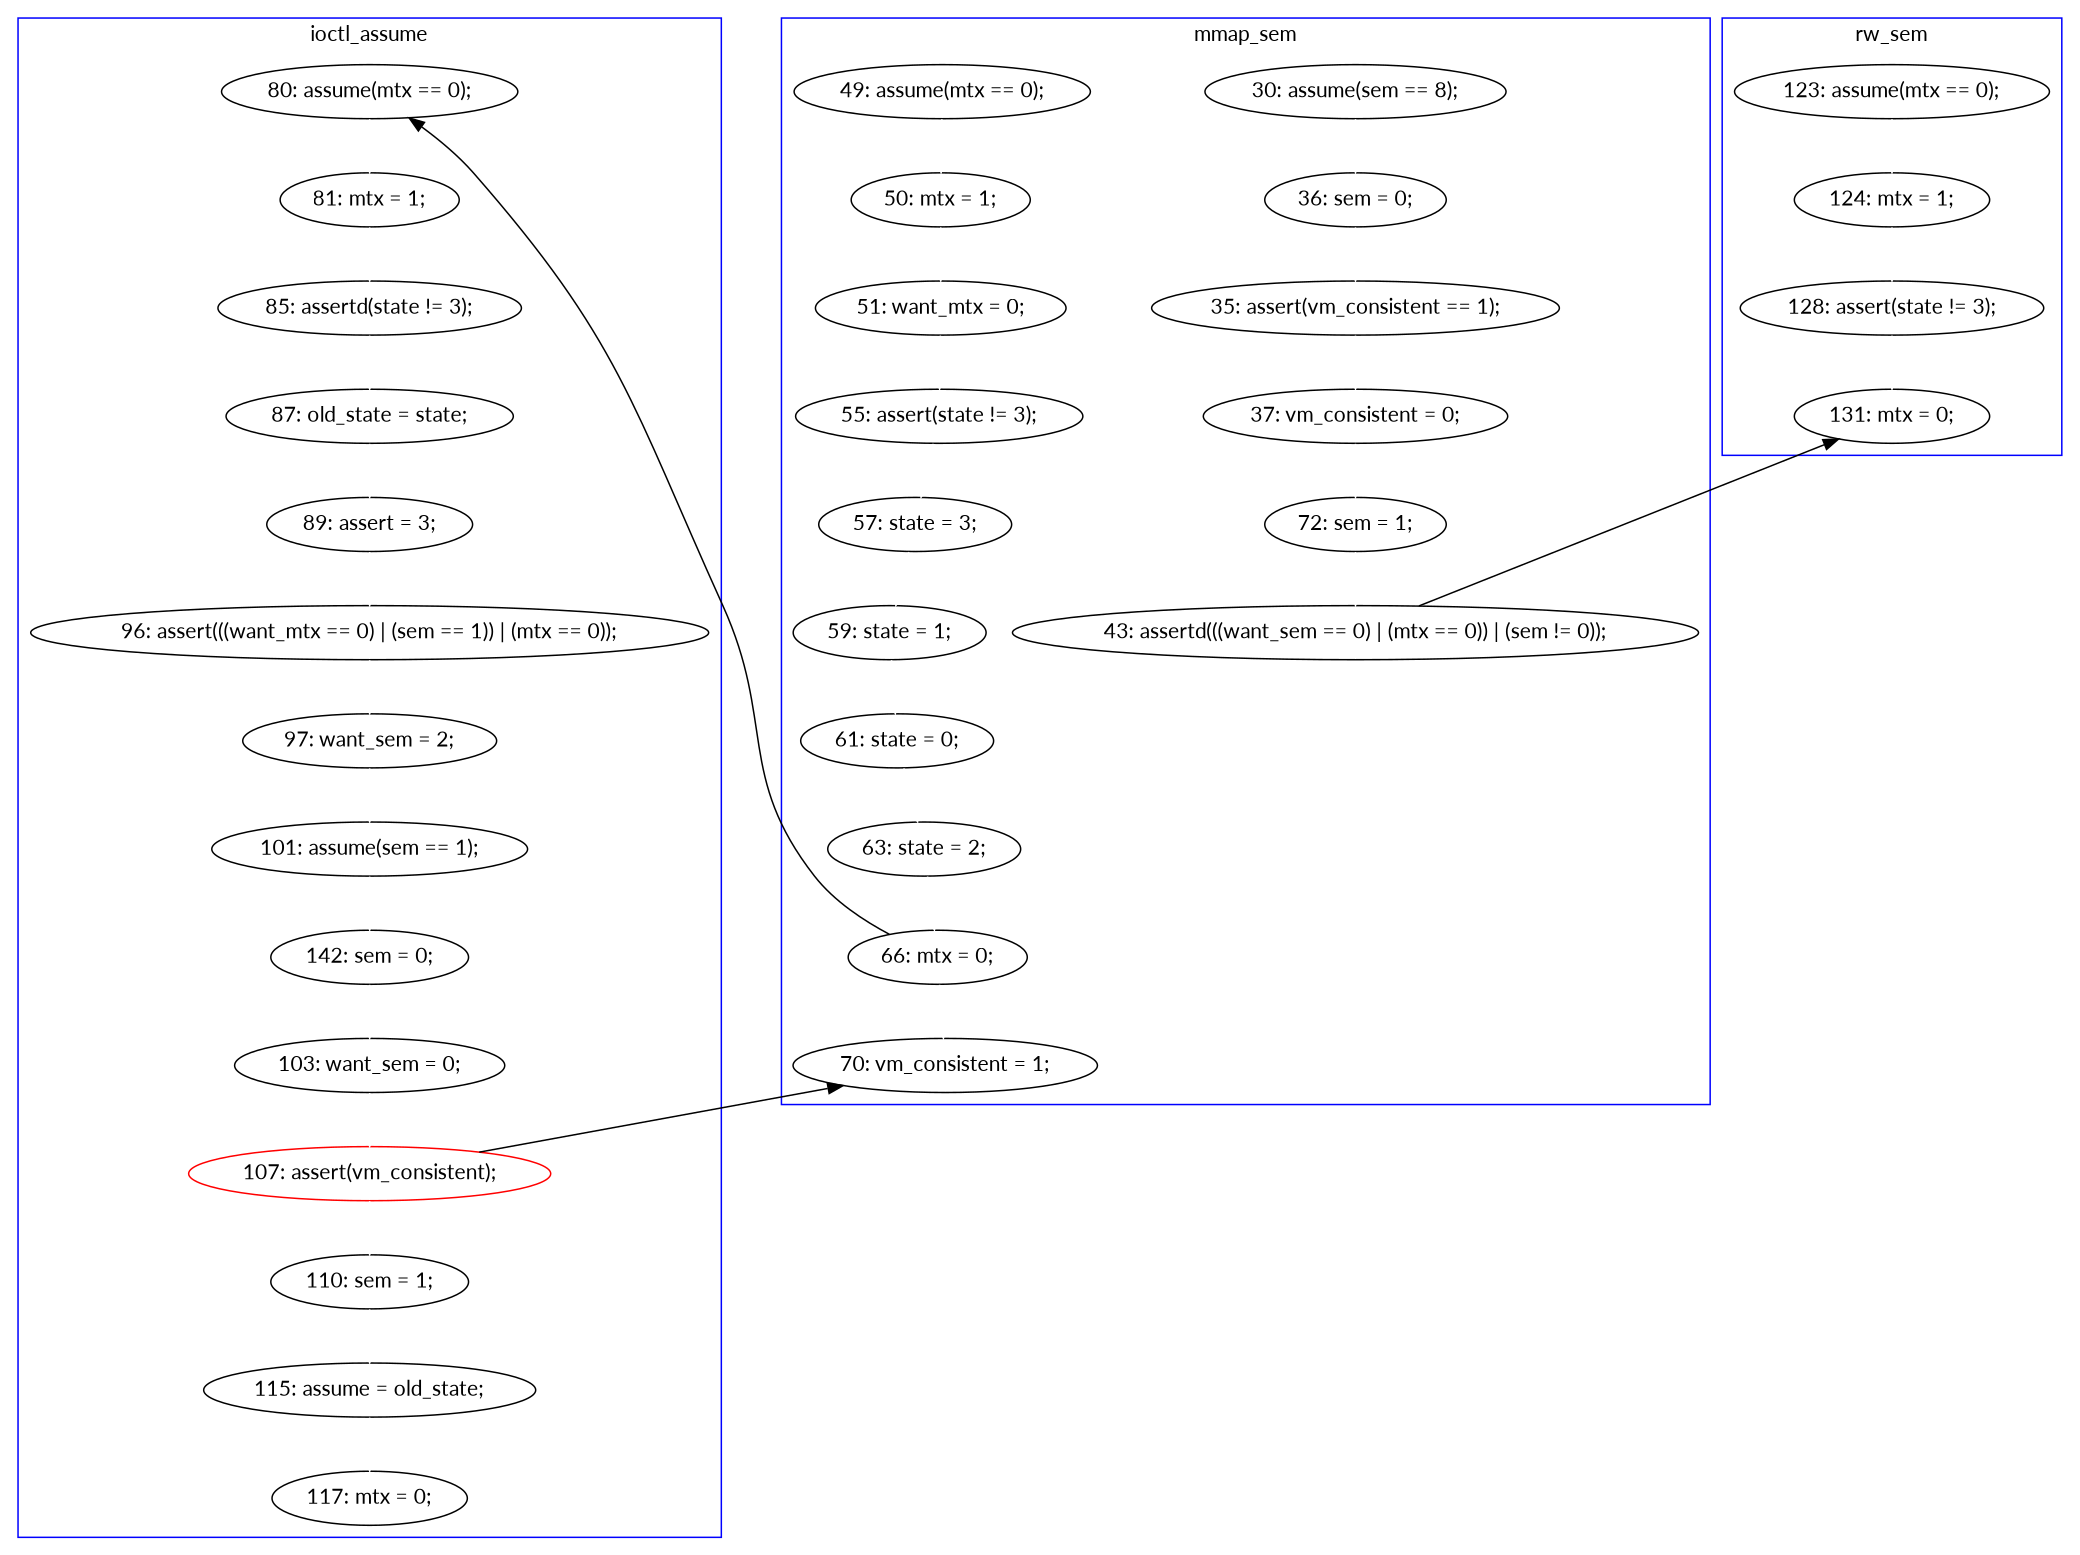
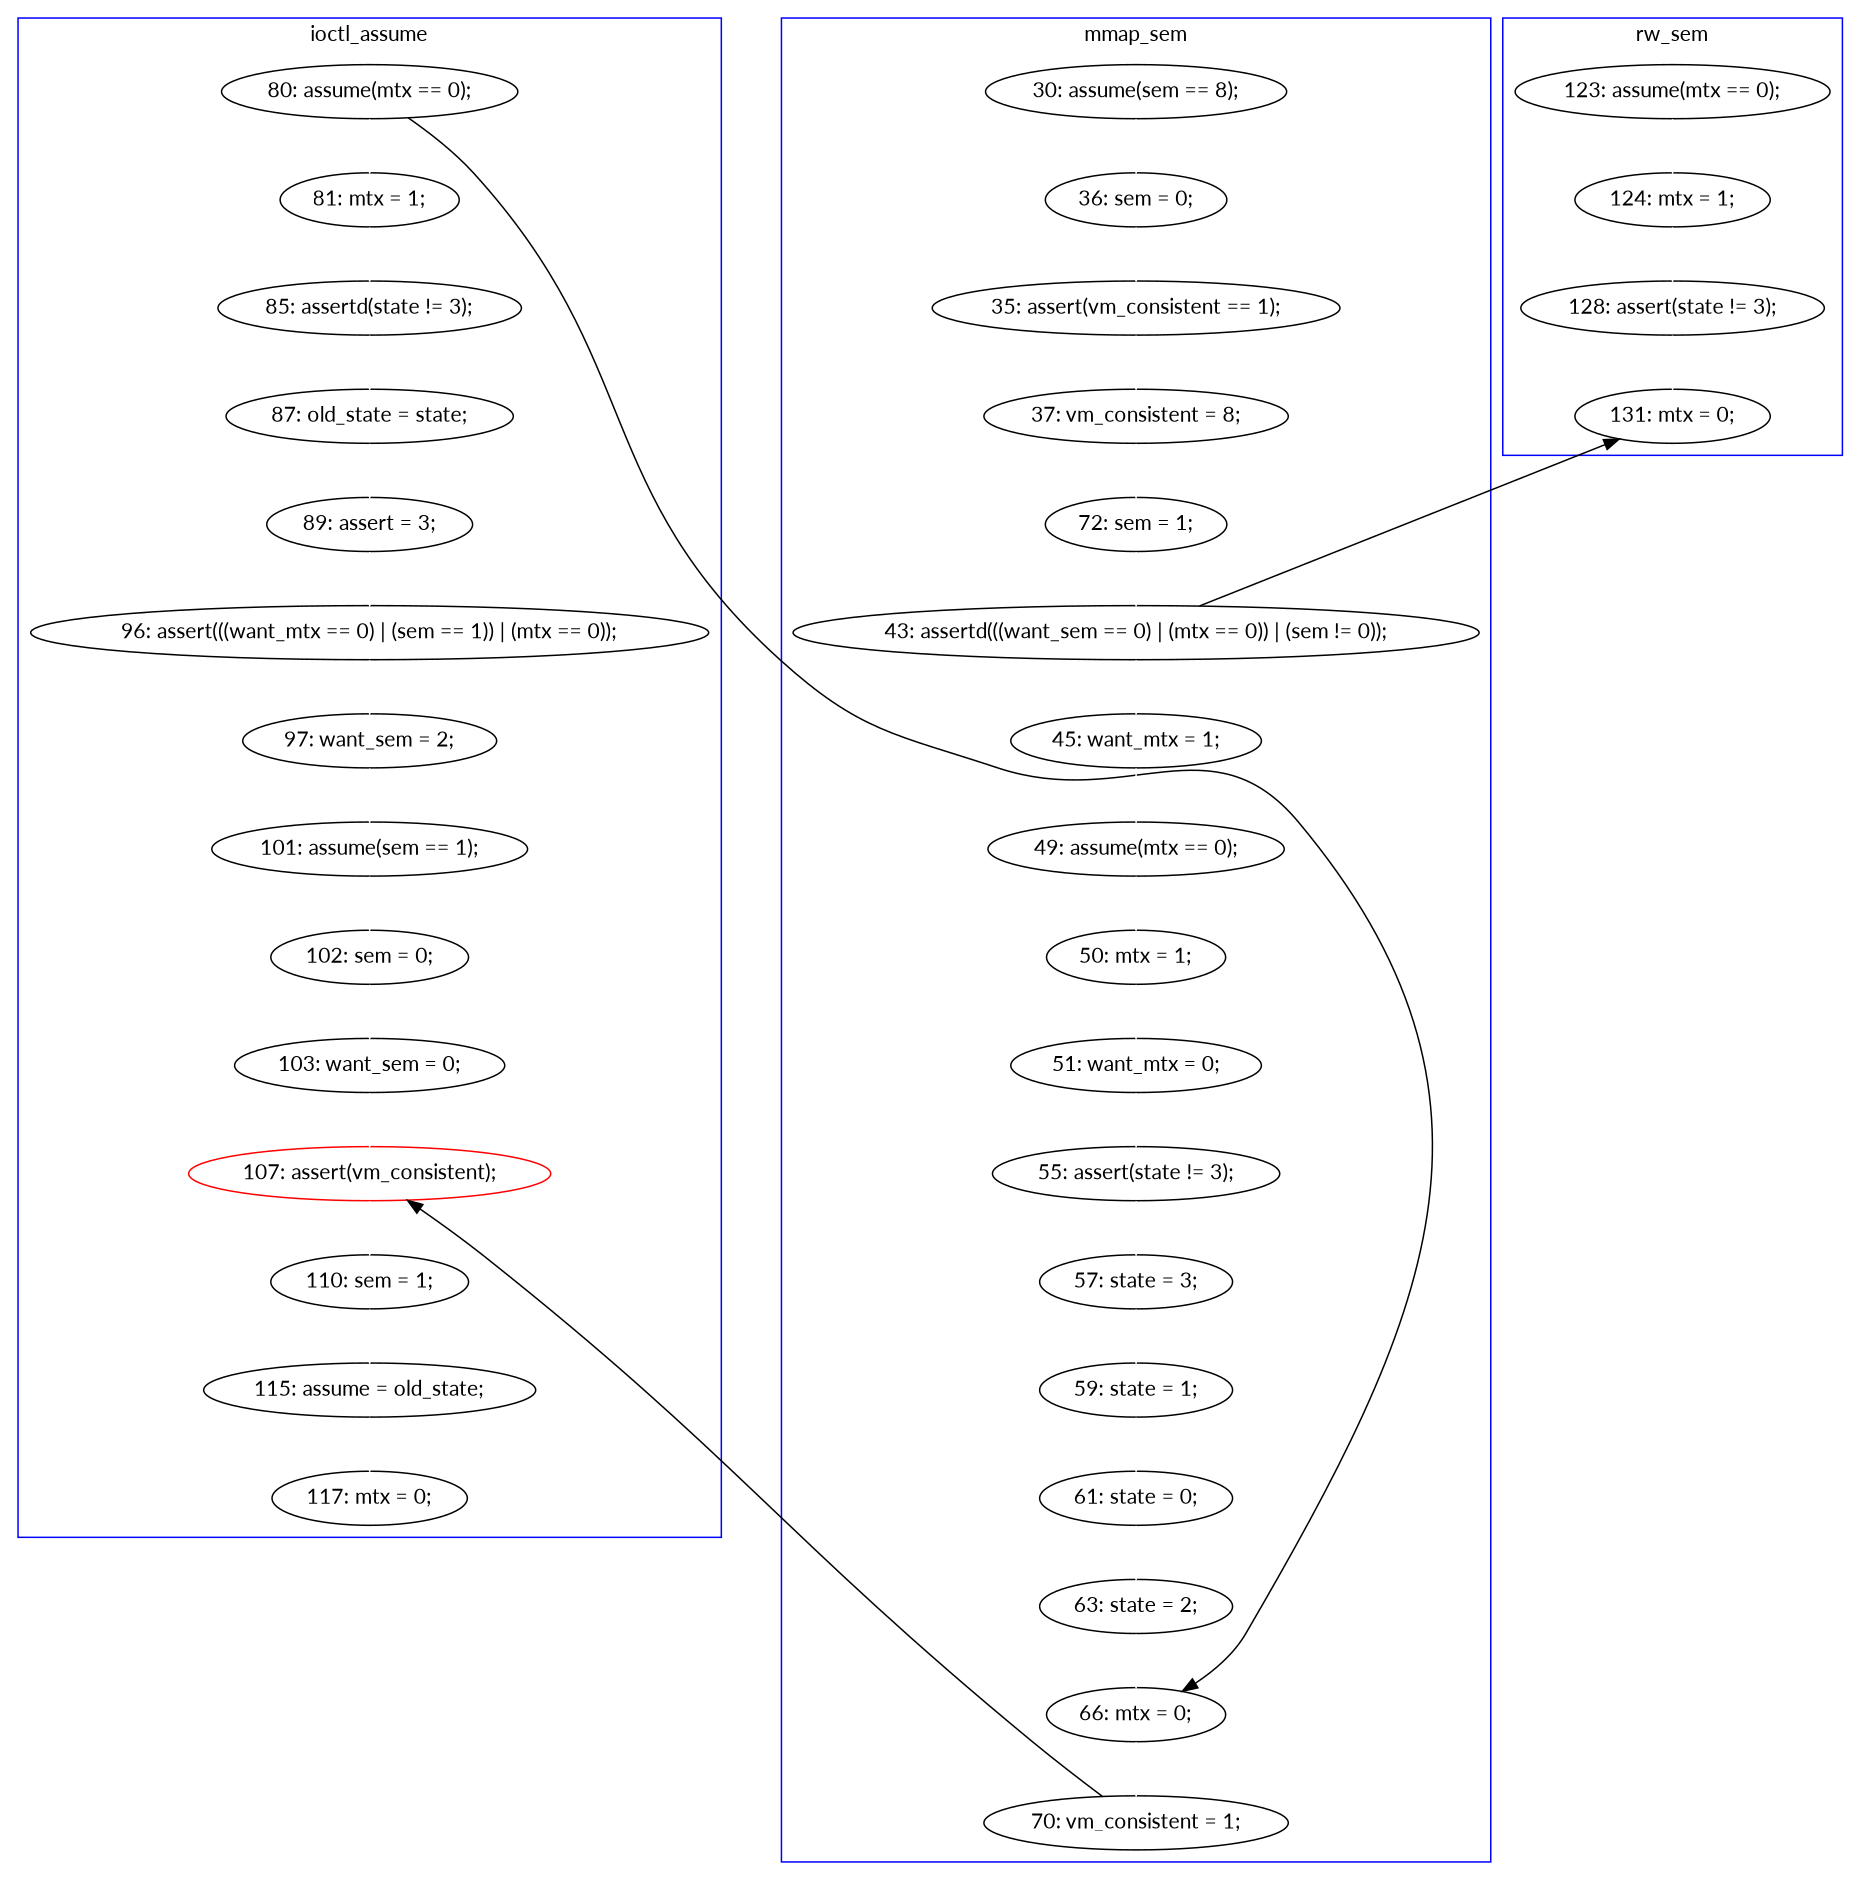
node "37: vm_consistent = 0;": label "37: vm_consistent = 0;" -> "37: vm_consistent = 8;"
edge "66: mtx = 0;" -> "80: assume(mtx == 0);": reversed
node "45: want_mtx = 1;": added
node "142: sem = 0;": label "142: sem = 0;" -> "102: sem = 0;"
edge "107: assert(vm_consistent);" -> "70: vm_consistent = 1;": reversed
